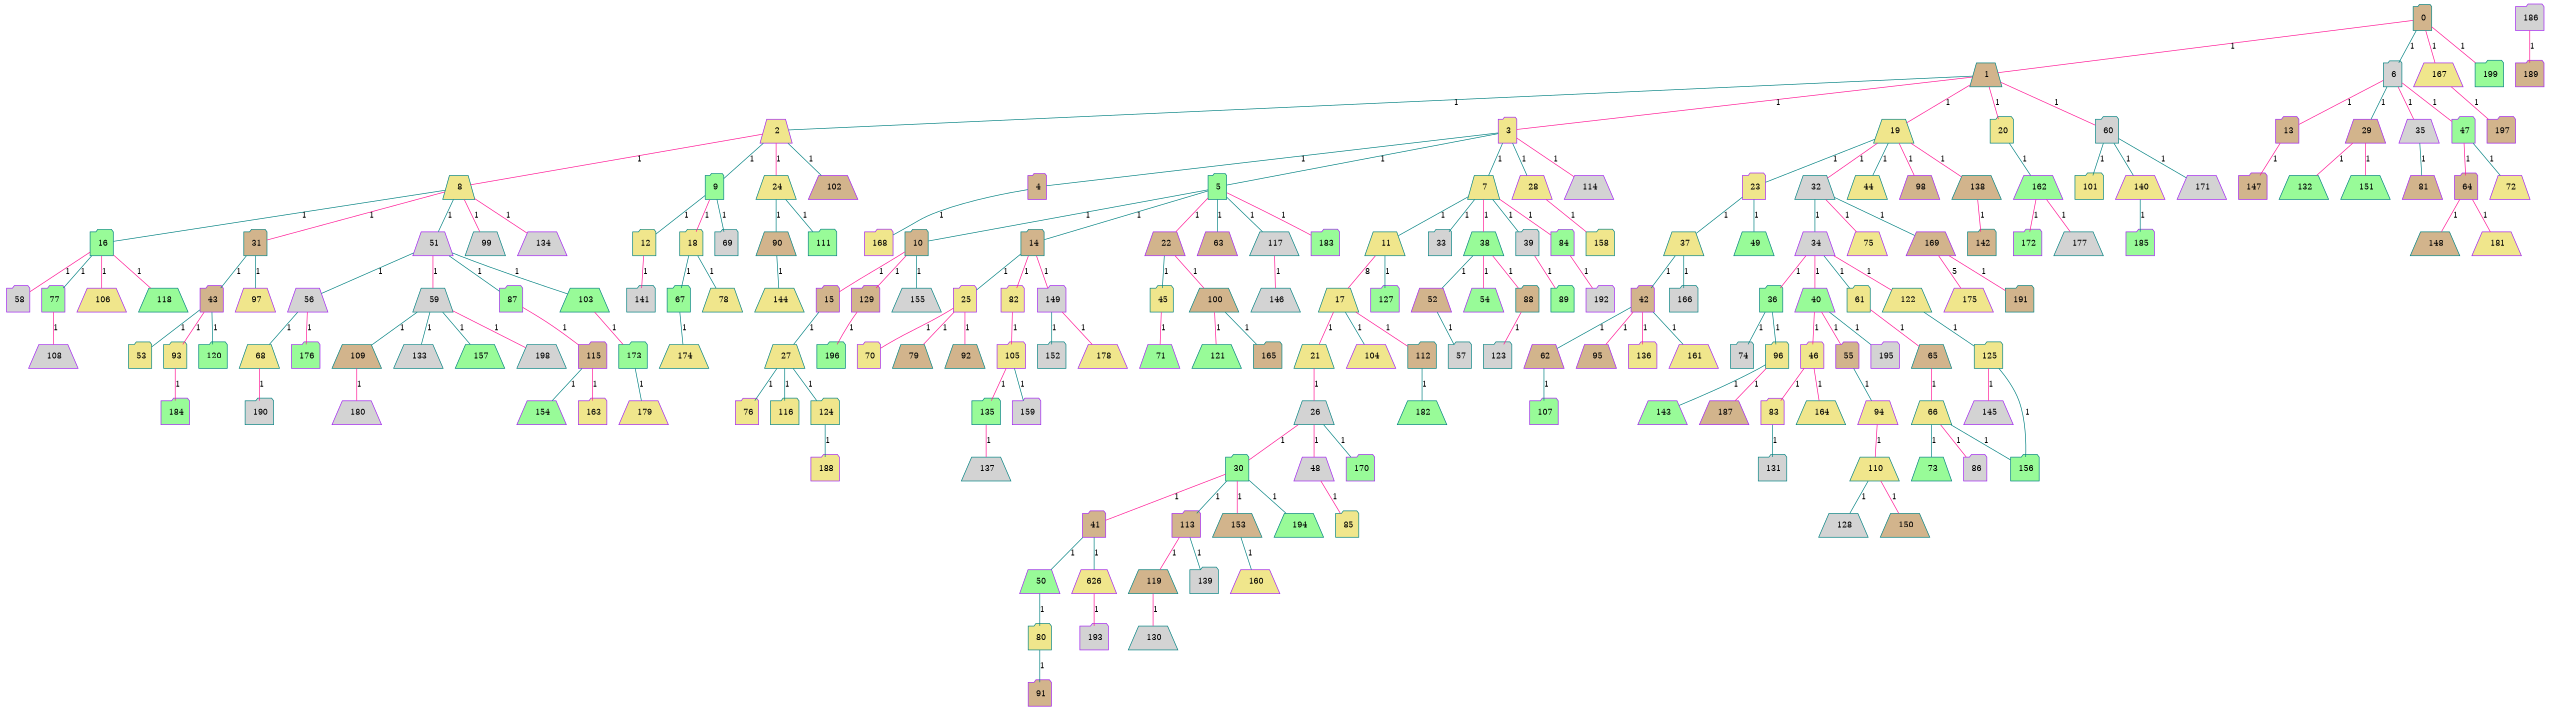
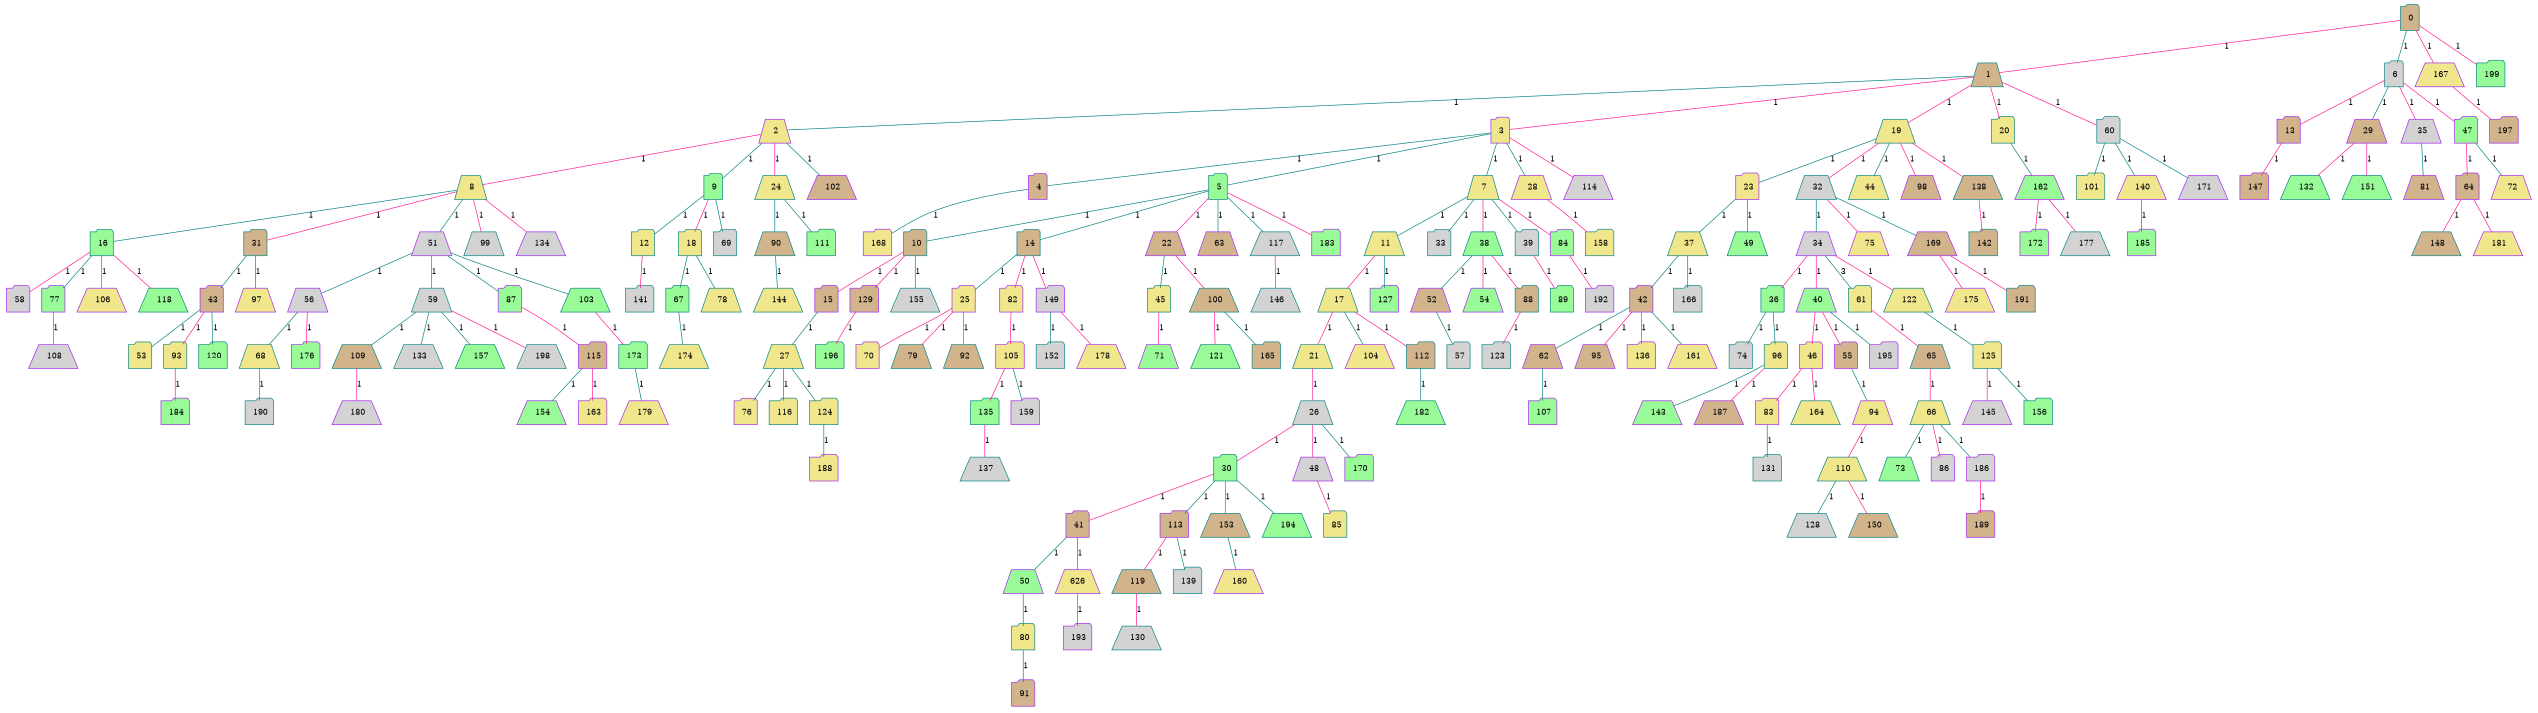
edge "11" -- "17": label "8" -> "1"
edge "34" -- "61": label "1" -> "3"
edge "169" -- "175": label "5" -> "1"
edge "66" -- "156": now "66" -- "186"
